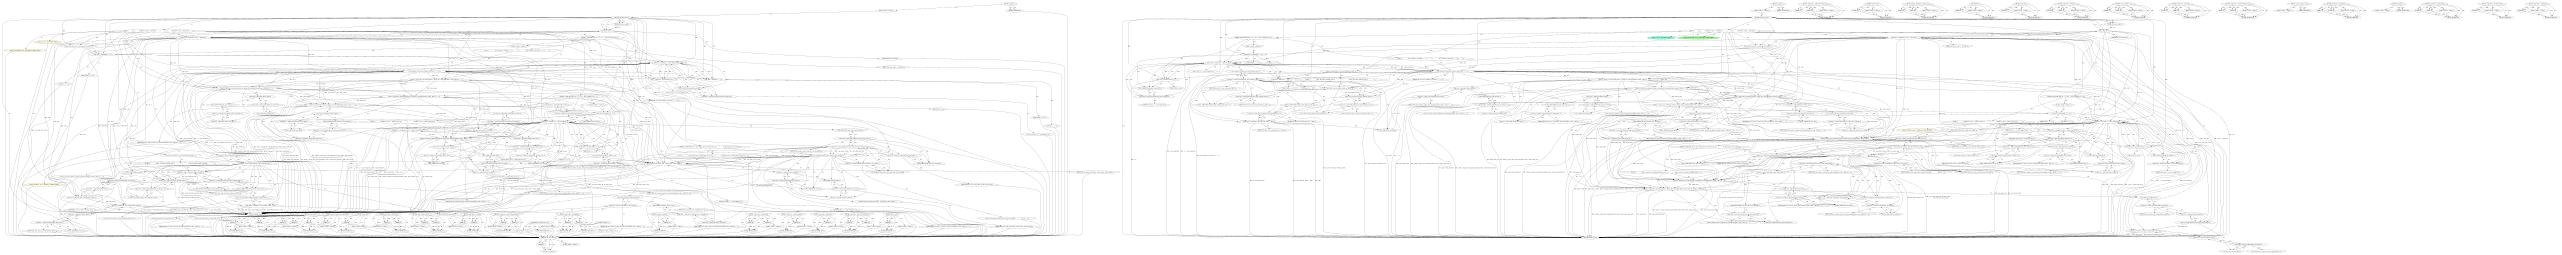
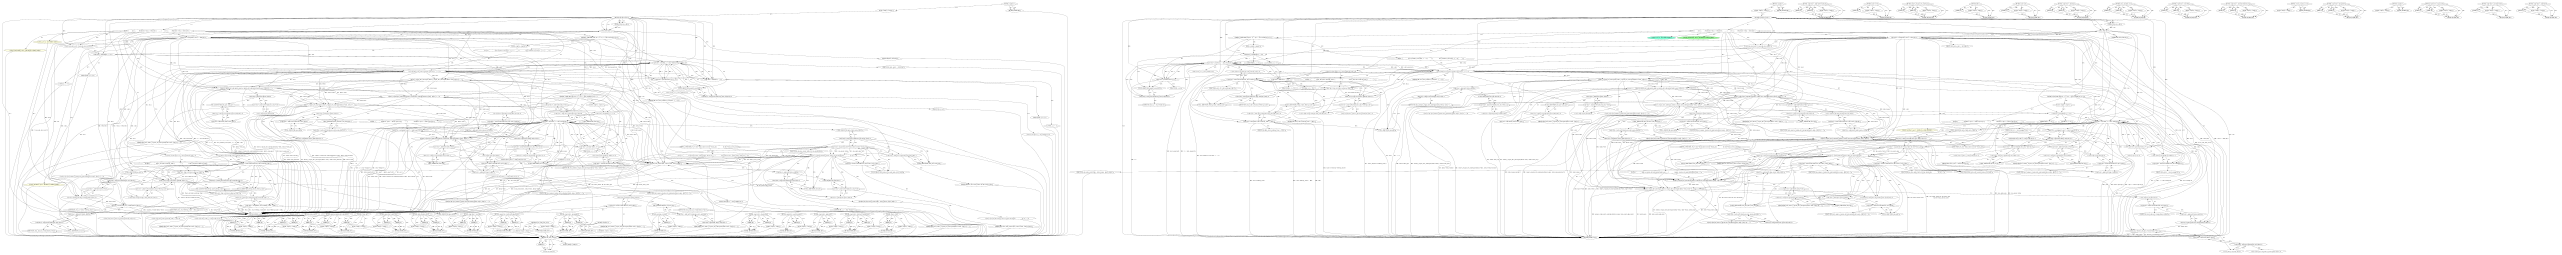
edge "(msix_uninit,msix_uninit(dev, &xhci->mem, &xhci->mem))" -> "(IDENTIFIER,dev,msix_uninit(dev, &xhci->mem, &xhci->mem))": now "(<operator>.indirectFieldAccess,dev->msix_table_mmio)" -> "(IDENTIFIER,dev,msix_uninit(dev, &xhci->mem, &xhci->mem))"
edge "(FIELD_IDENTIFIER,msix_pba_mmio,msix_pba_mmio)" -> "(<operator>.indirectFieldAccess,dev->msix_pba_mmio)": now "(FIELD_IDENTIFIER,msix_pba_mmio,msix_pba_mmio)" -> "(<operator>.addressOf,&dev->msix_table_mmio)"
